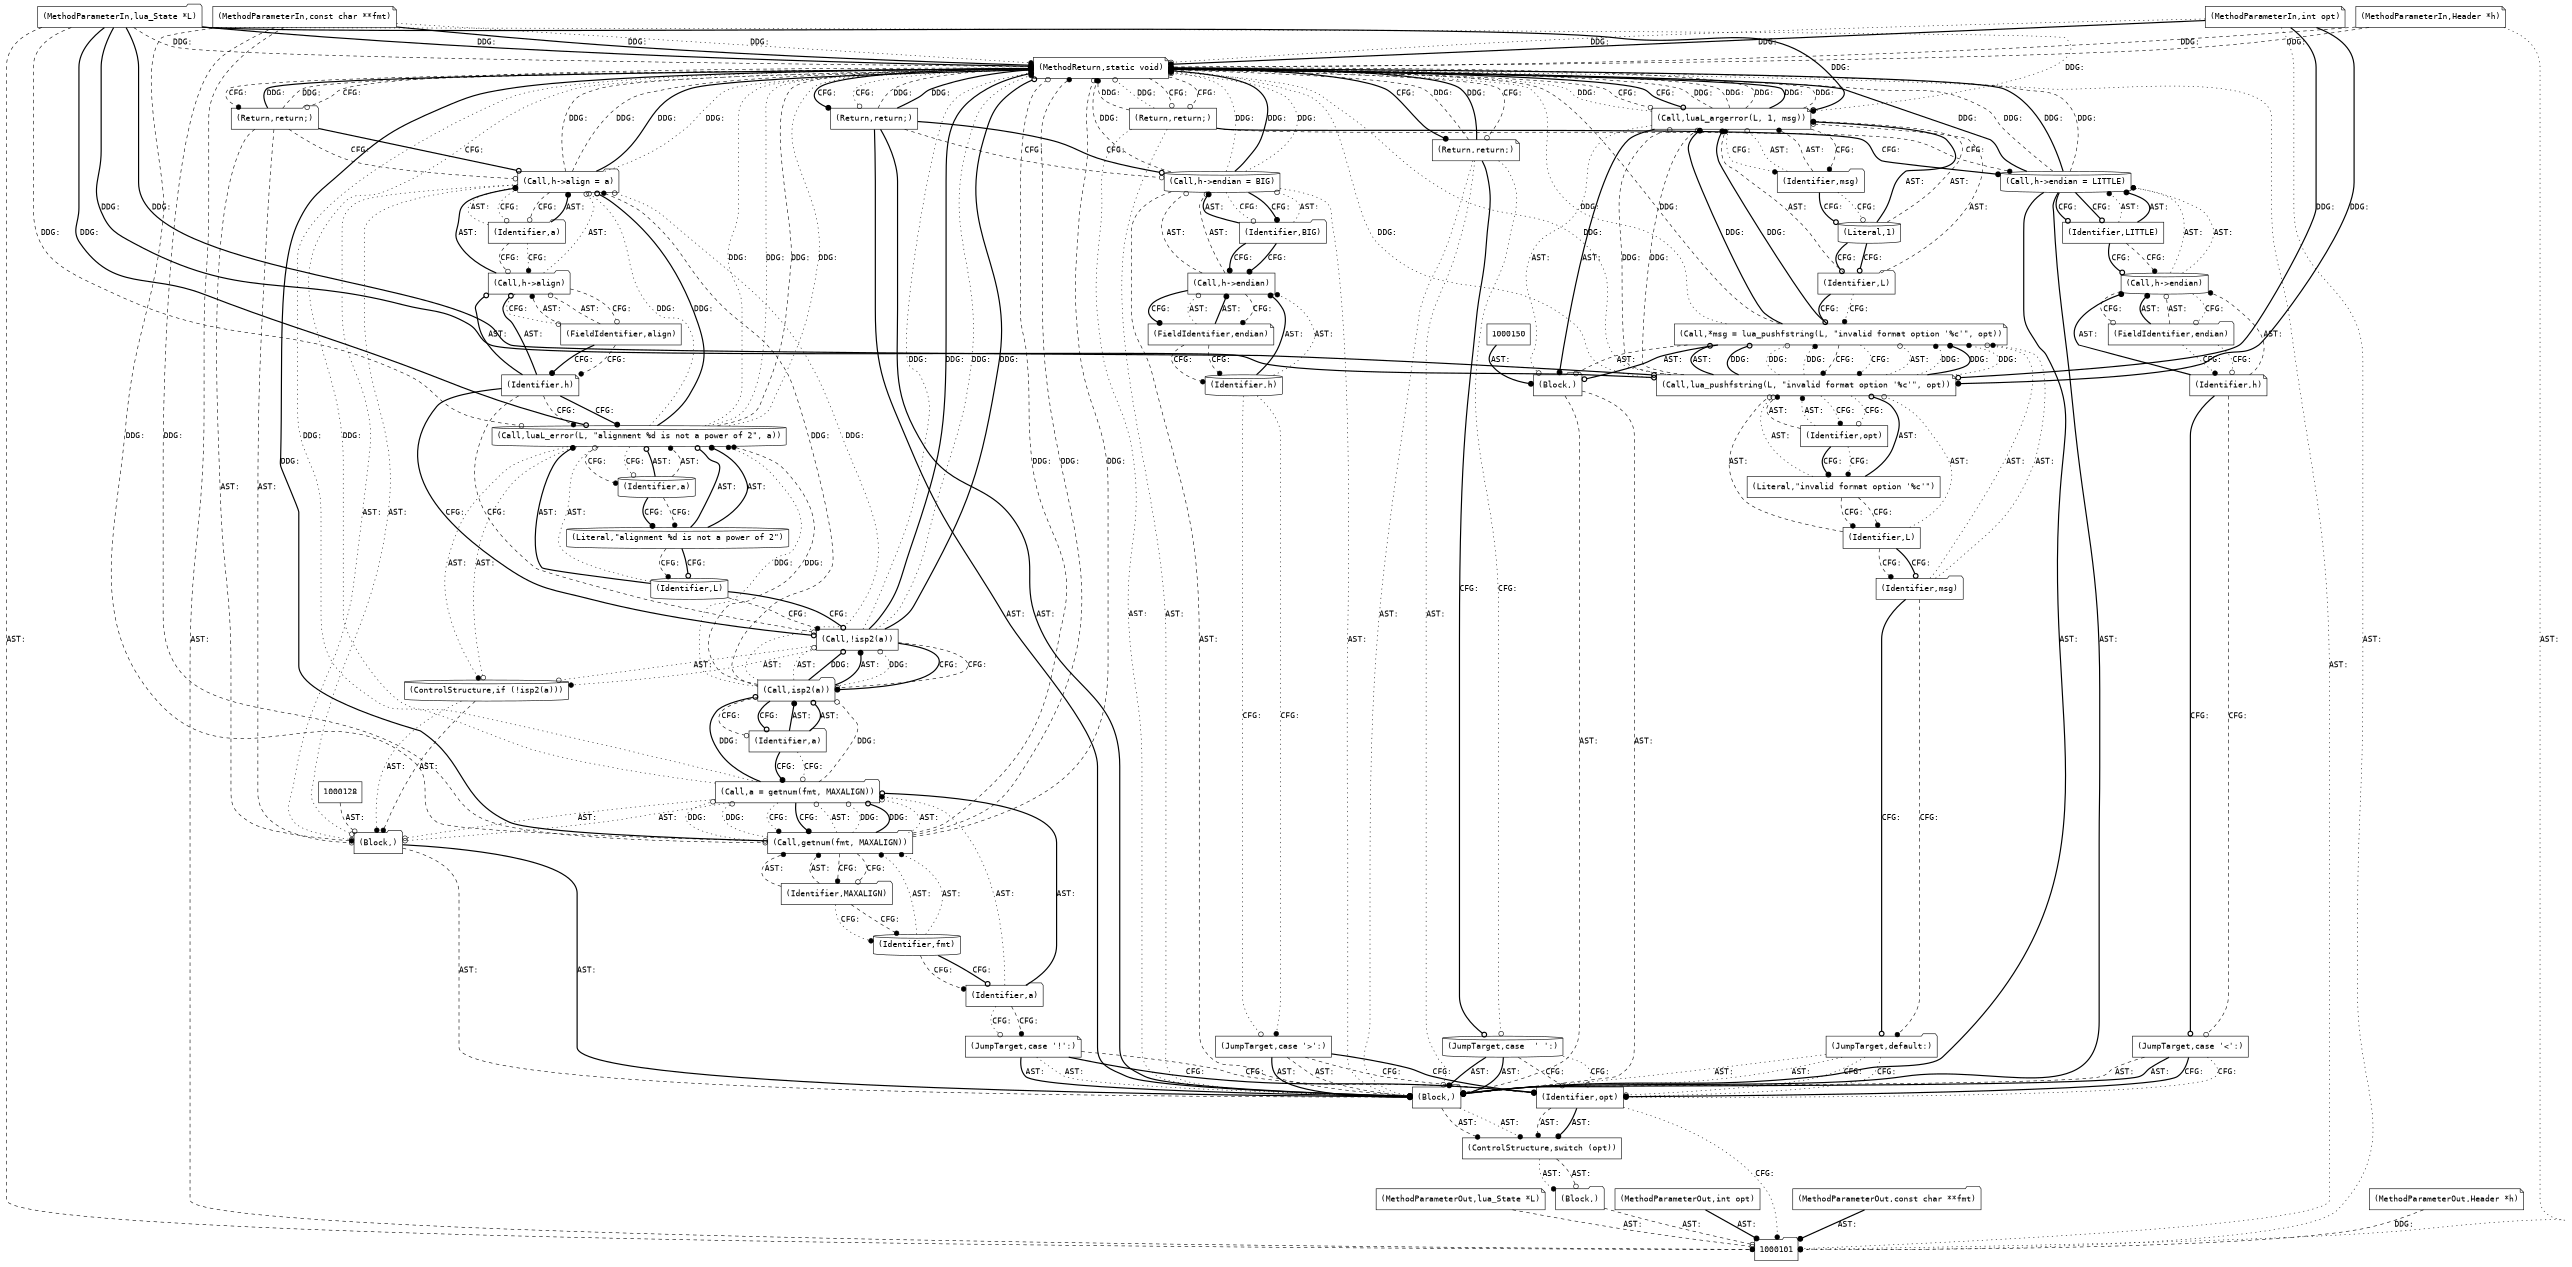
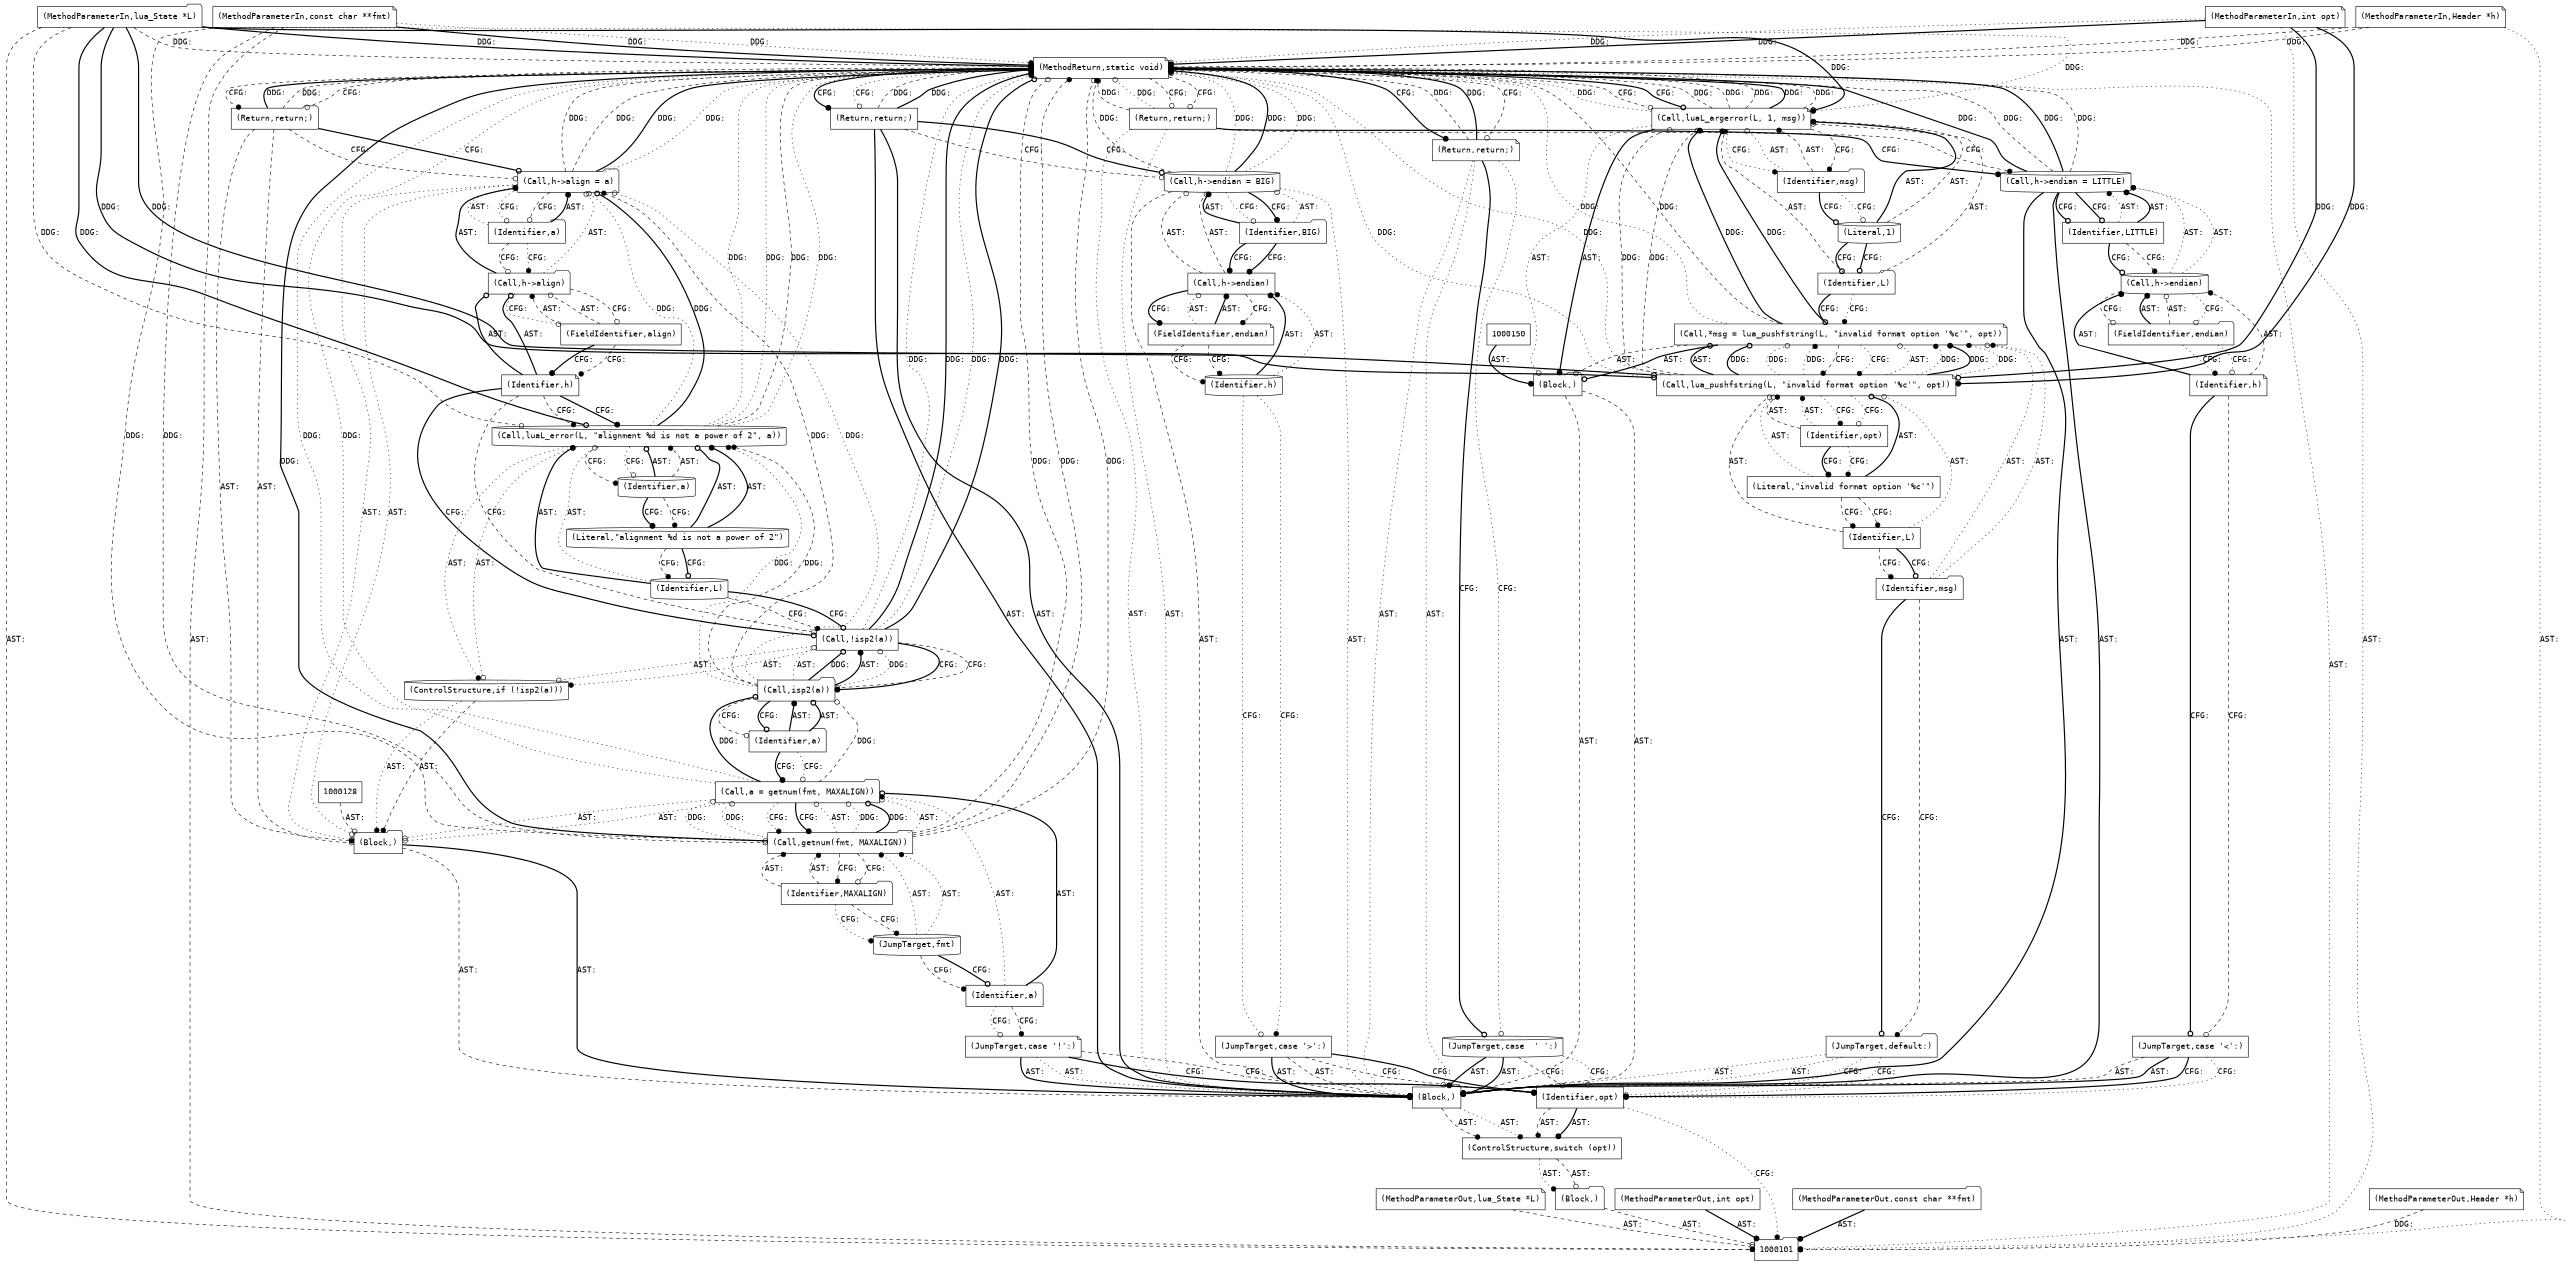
node "(Identifier,fmt)": label "(Identifier,fmt)" -> "(JumpTarget,fmt)"
